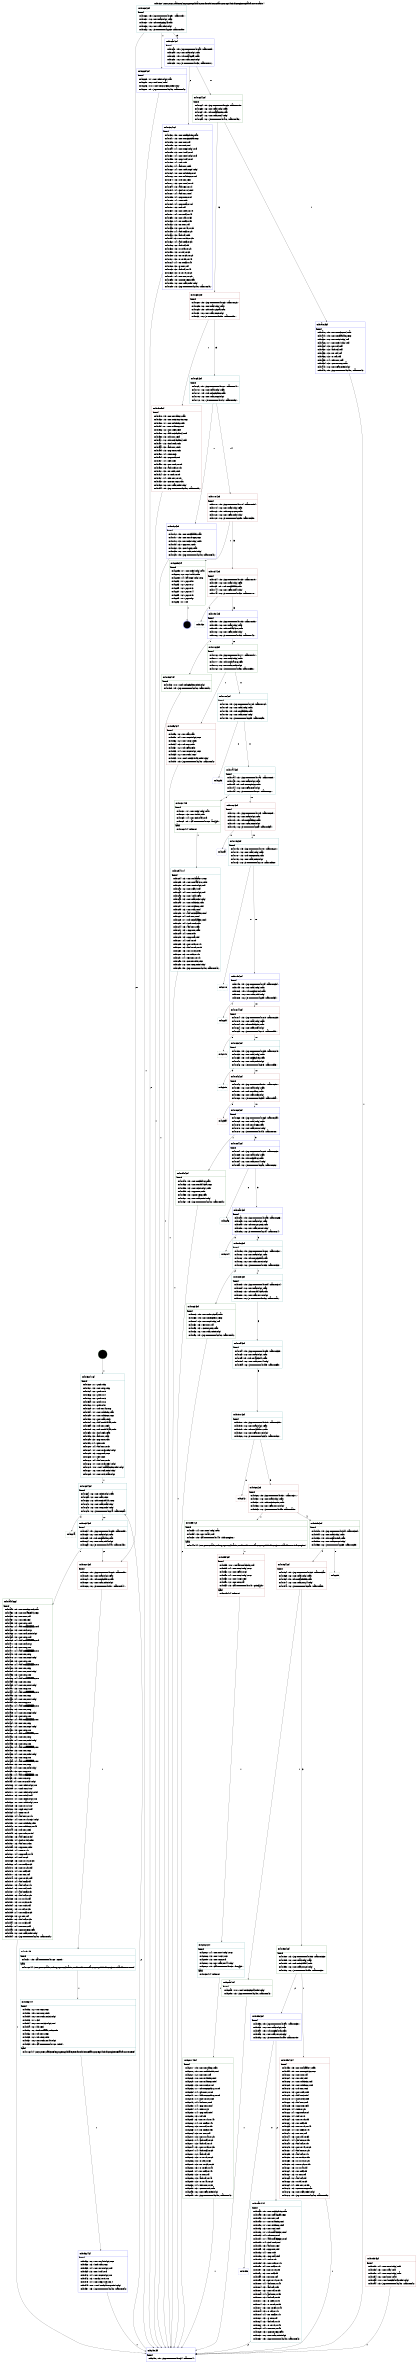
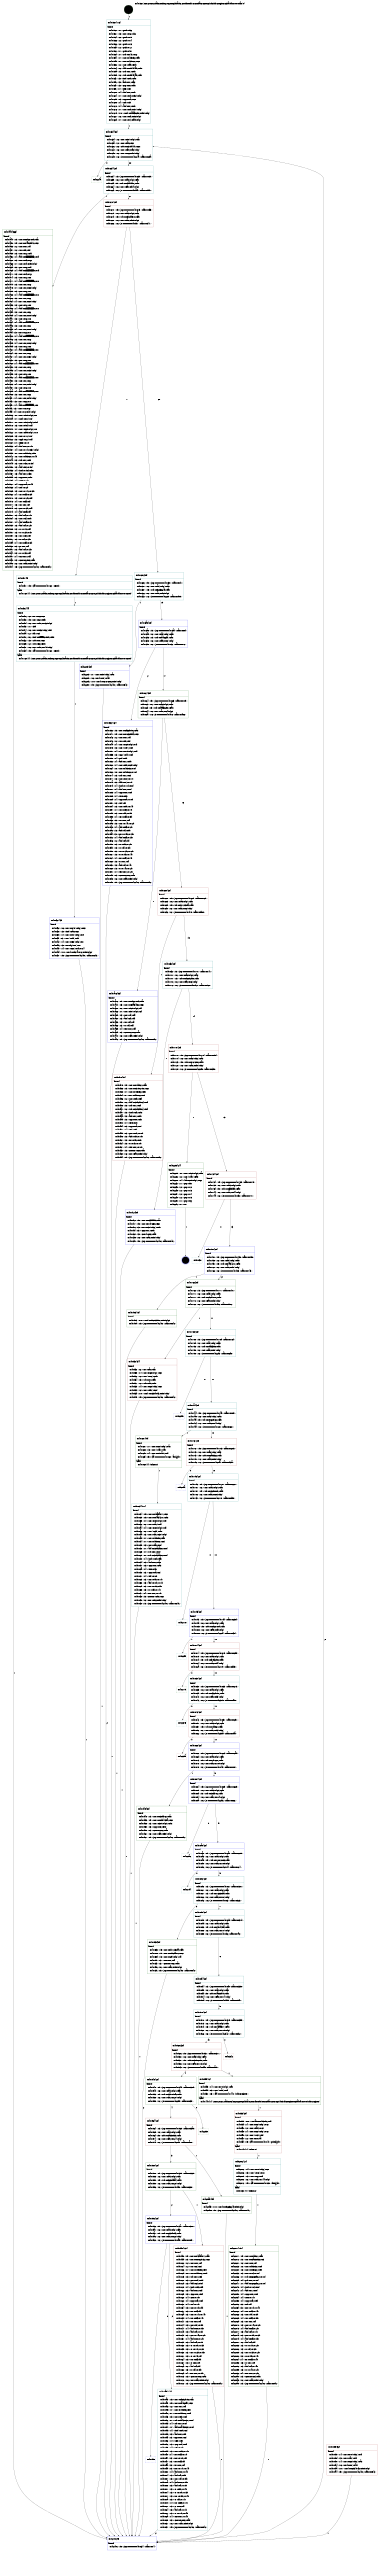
edge "0x40168c [28]" -> "0x401670 [28]": reversed
